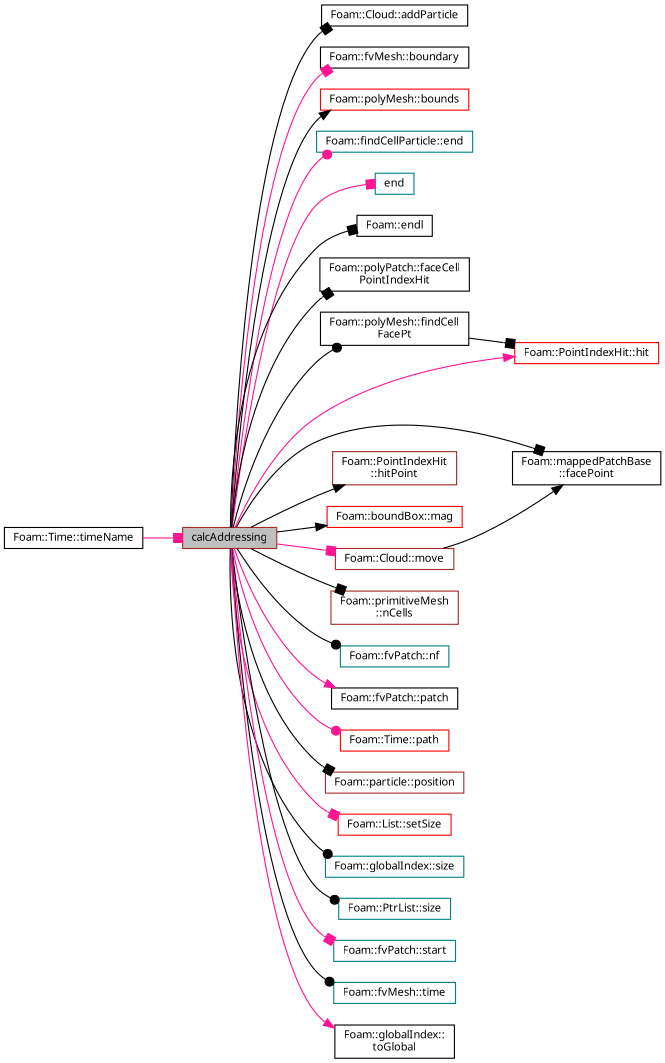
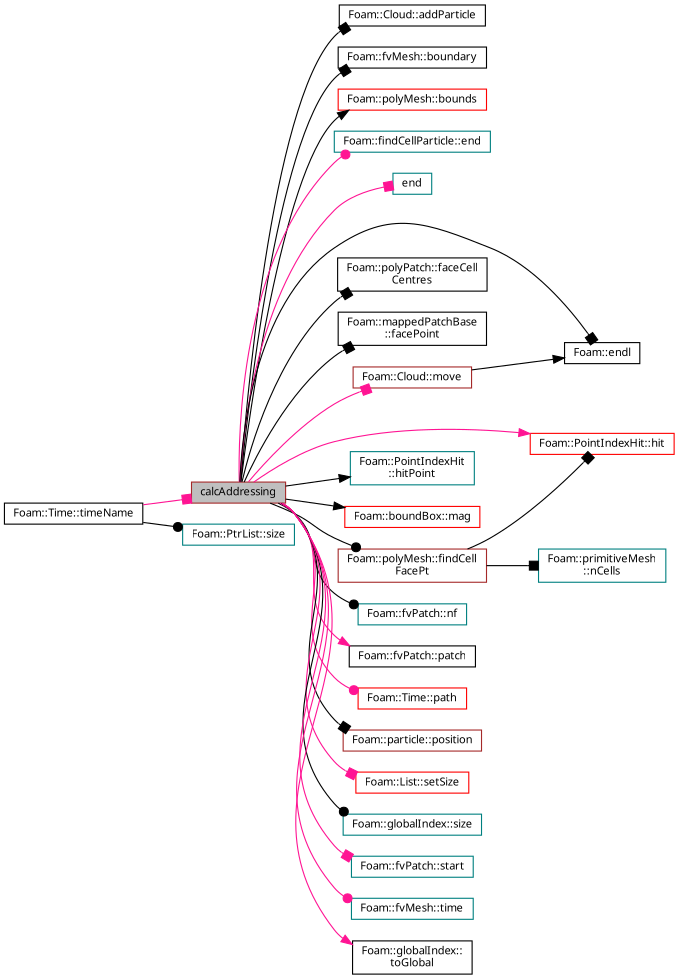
edge "calcAddressing" -> "Foam::fvMesh::boundary": color deeppink -> black
node "Foam::polyPatch::faceCell PointIndexHit": label "Foam::polyPatch::faceCell PointIndexHit" -> "Foam::polyPatch::faceCell Centres"
node "Foam::polyMesh::findCell FacePt": color black -> brown
node "Foam::PointIndexHit ::hitPoint": color brown -> teal
edge "Foam::Cloud::move" -> "Foam::mappedPatchBase ::facePoint": now "Foam::Cloud::move" -> "Foam::endl"
edge "calcAddressing" -> "Foam::primitiveMesh ::nCells": now "Foam::polyMesh::findCell FacePt" -> "Foam::primitiveMesh ::nCells"
node "Foam::primitiveMesh ::nCells": color brown -> teal
edge "calcAddressing" -> "Foam::PtrList::size": now "Foam::Time::timeName" -> "Foam::PtrList::size"
edge "calcAddressing" -> "Foam::fvMesh::time": color black -> deeppink
